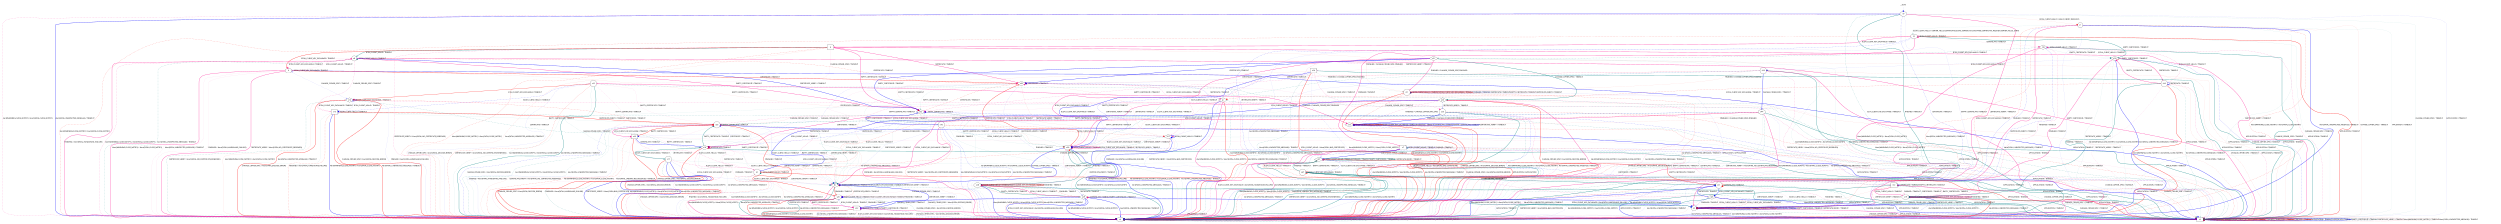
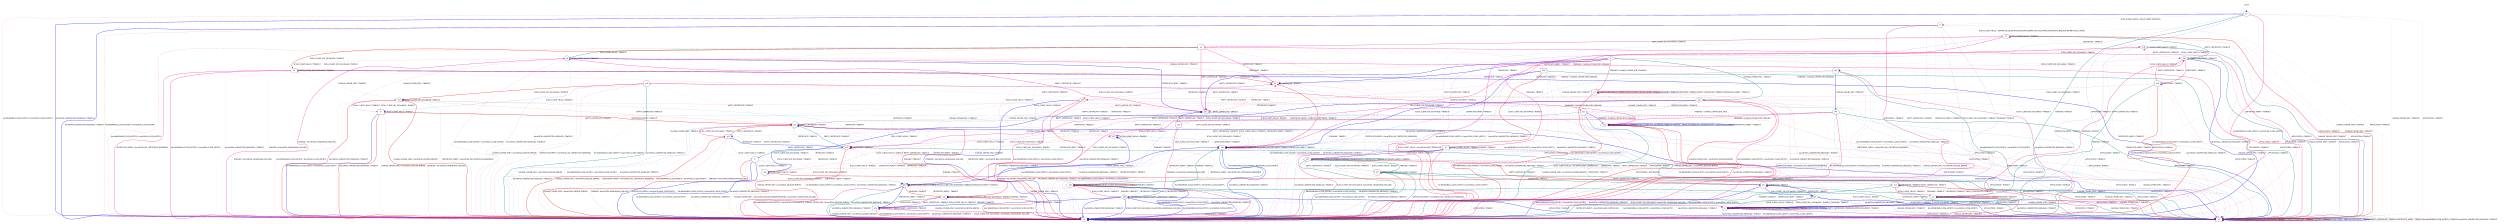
edge "s18" -> "s19": removed, label "FINISHED / TIMEOUT"
